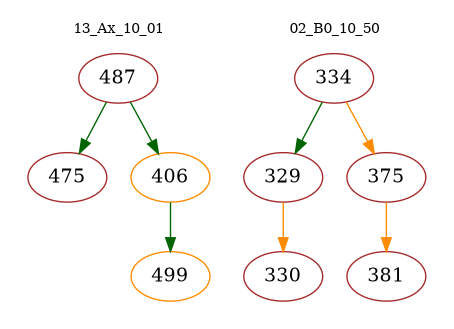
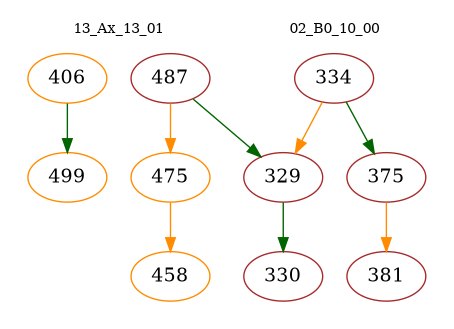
cluster "13_Ax_10_01": label "13_Ax_10_01" -> "13_Ax_13_01"
cluster "02_B0_10_50": label "02_B0_10_50" -> "02_B0_10_00"
edge "487" -> "475": color darkgreen -> darkorange
edge "334" -> "329": color darkgreen -> darkorange
edge "487" -> "406": now "487" -> "329"
edge "334" -> "375": color darkorange -> darkgreen
node "475": color brown -> darkorange
edge "329" -> "330": color darkorange -> darkgreen
node "458": added
